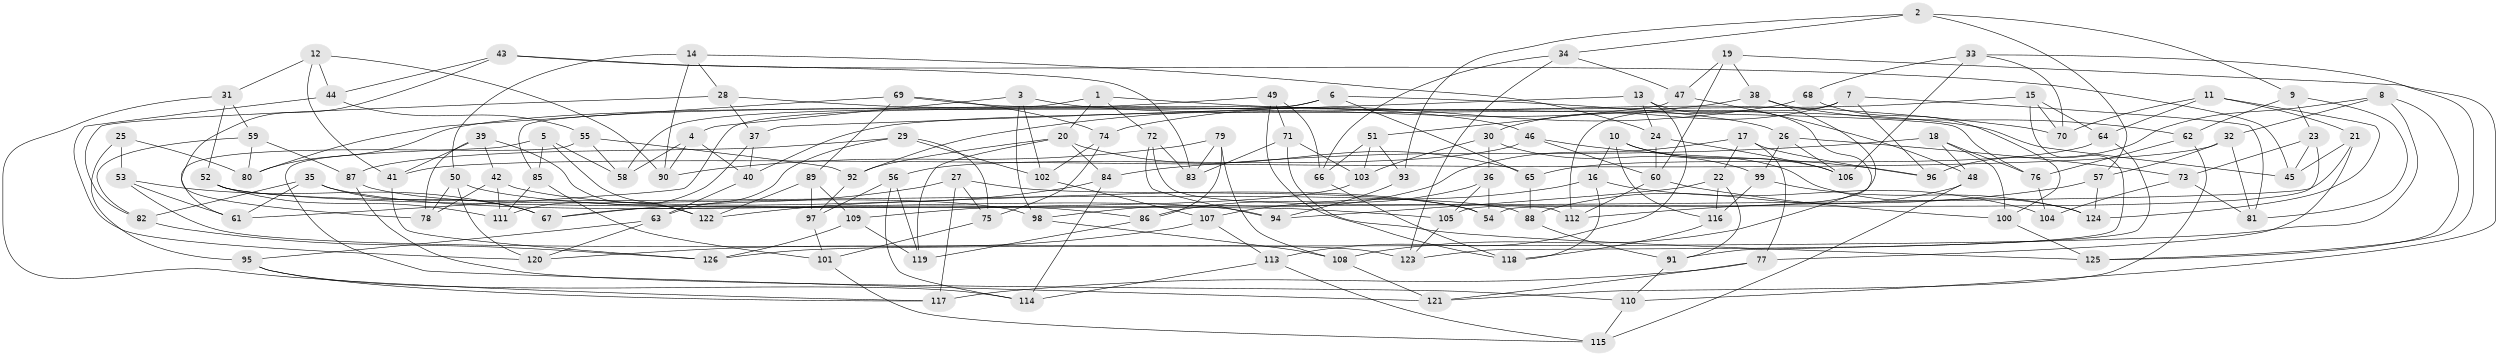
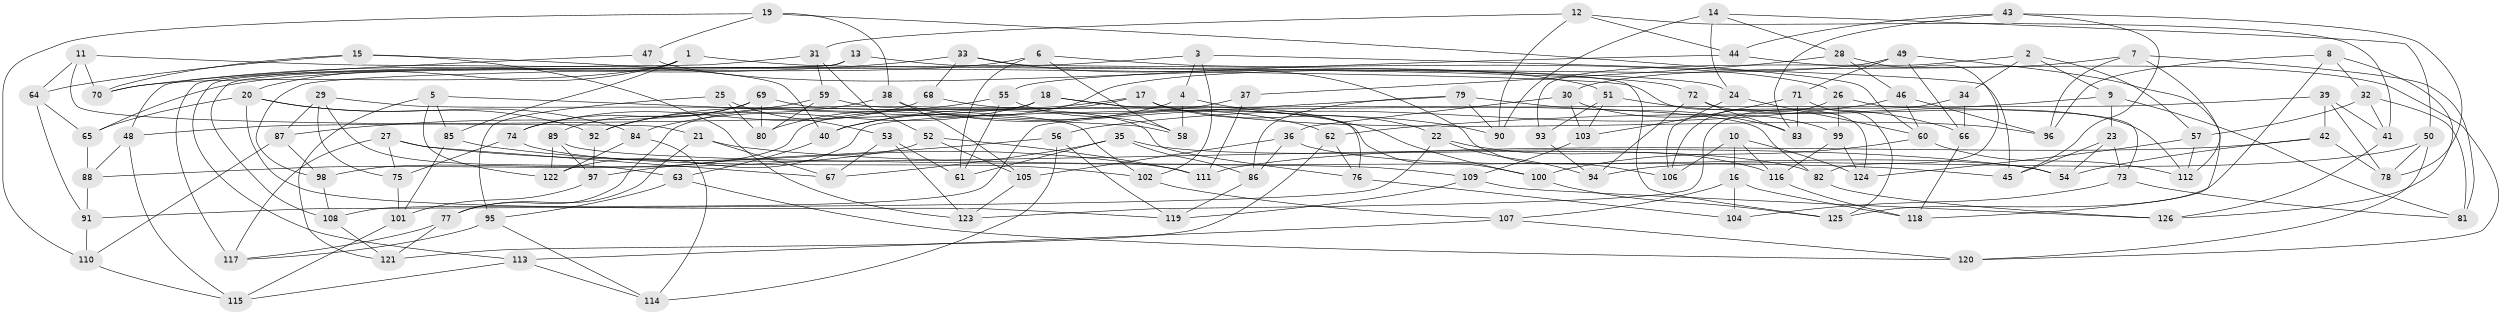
edge "34" -- "47": removed
edge "13" -- "37": removed
